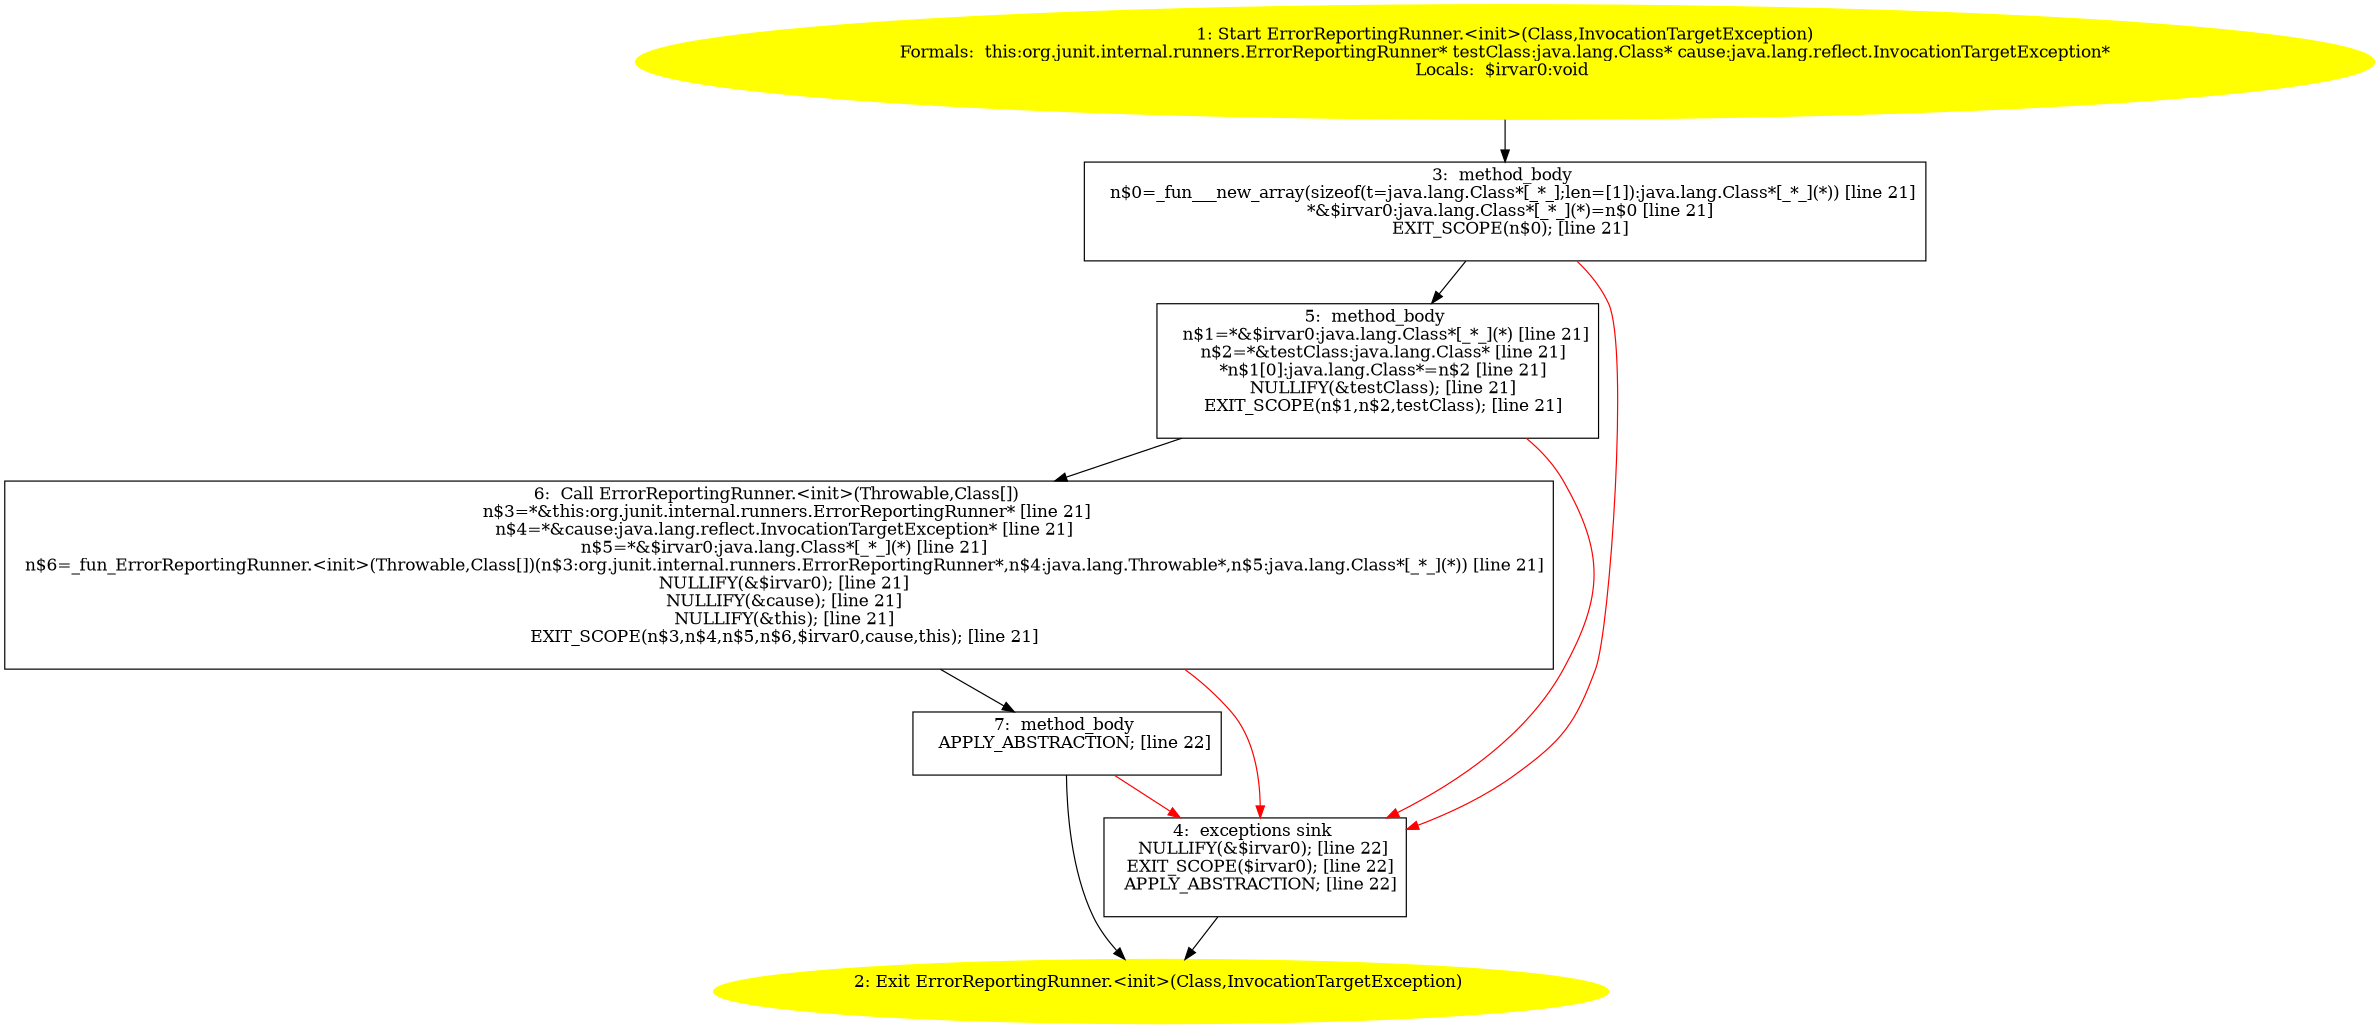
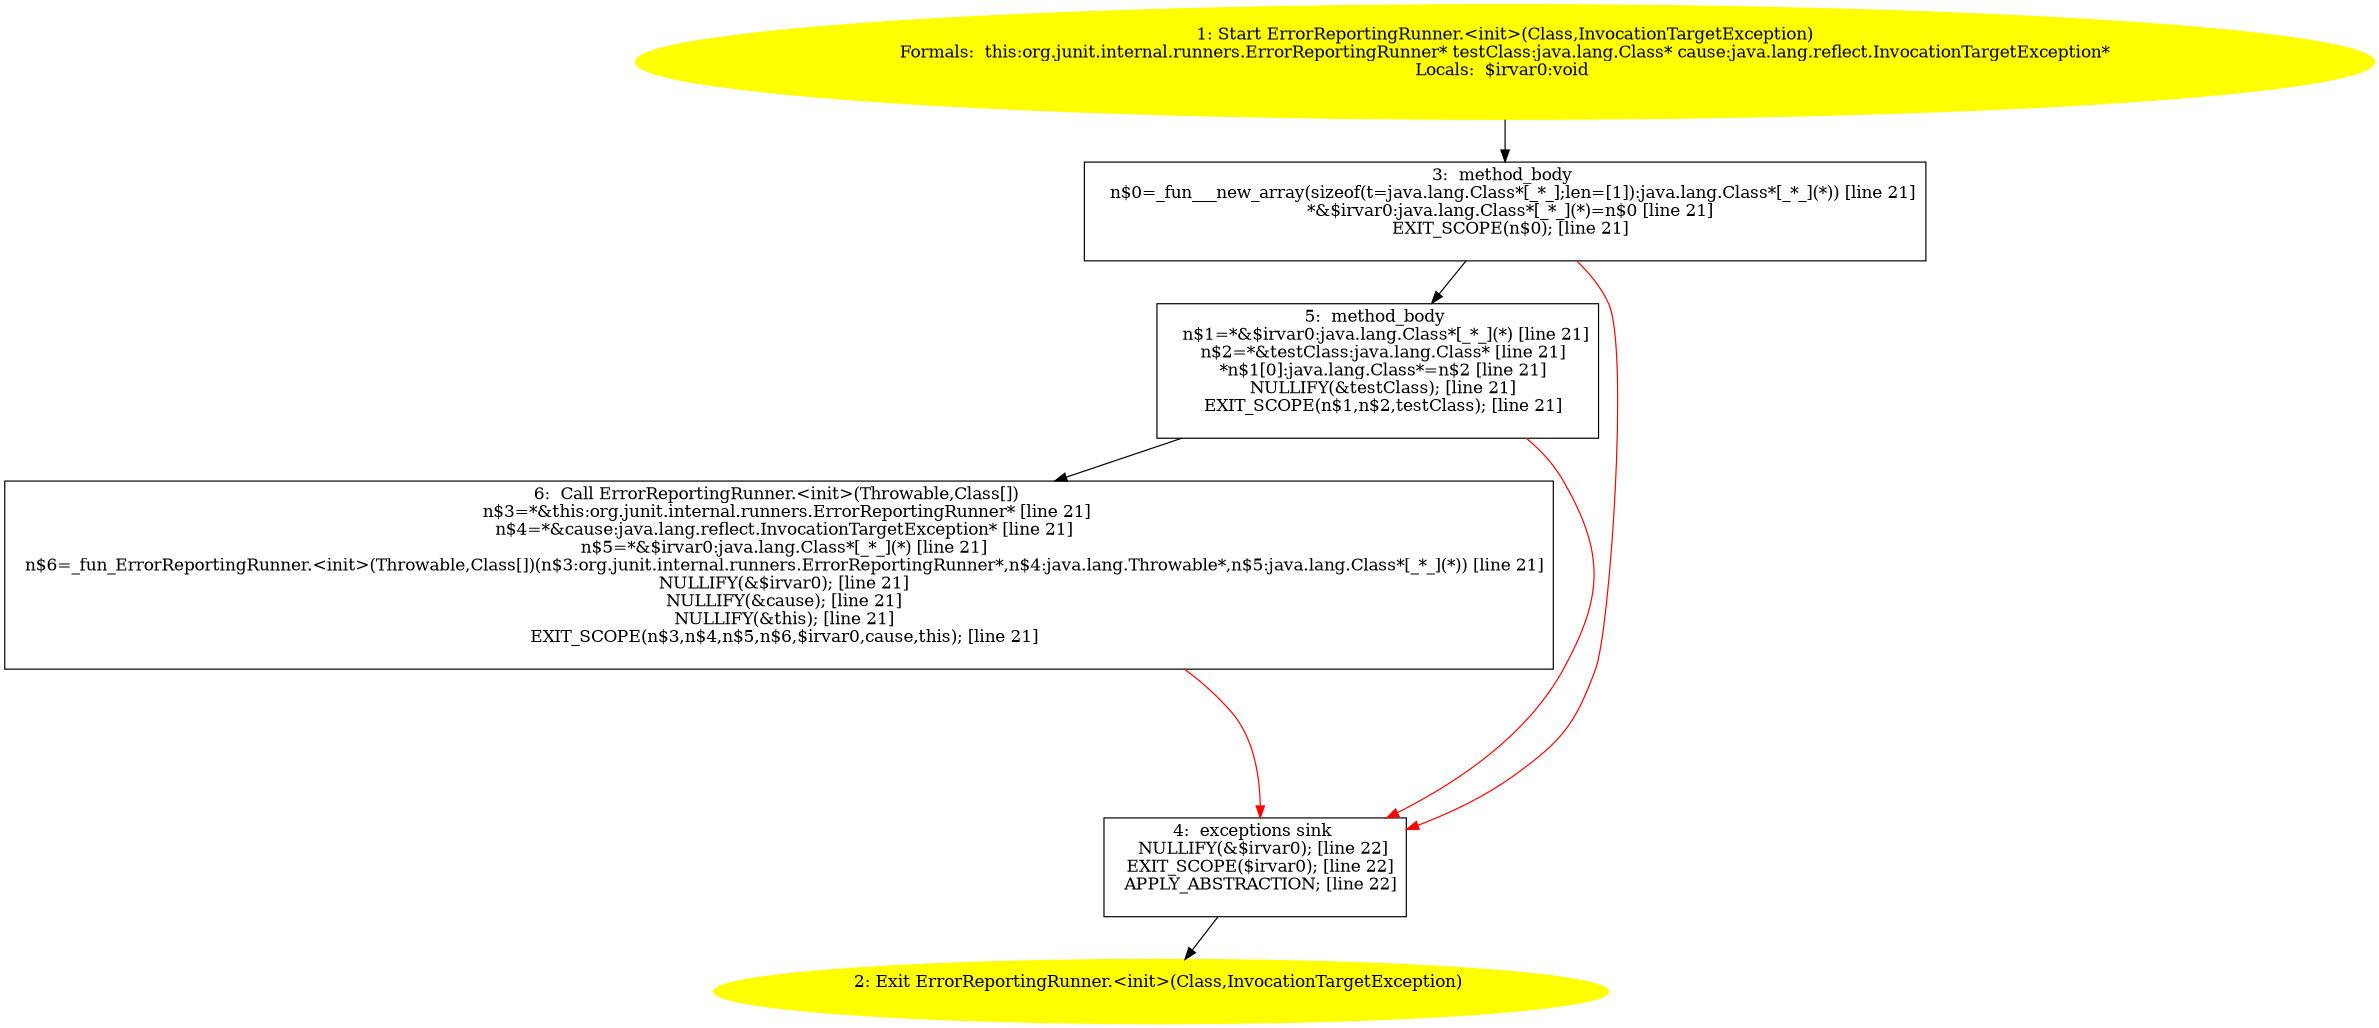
node "7:  method_body APPLY_ABSTRACTION; [line 22]": removed
